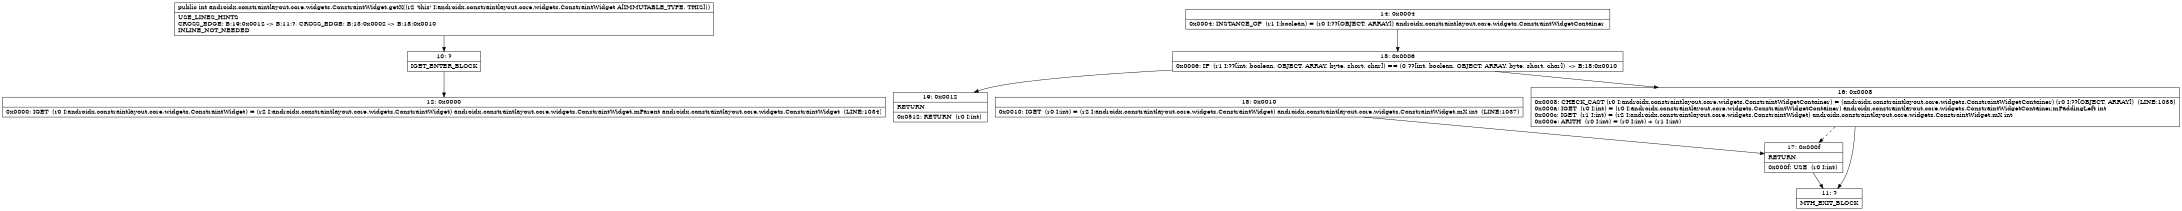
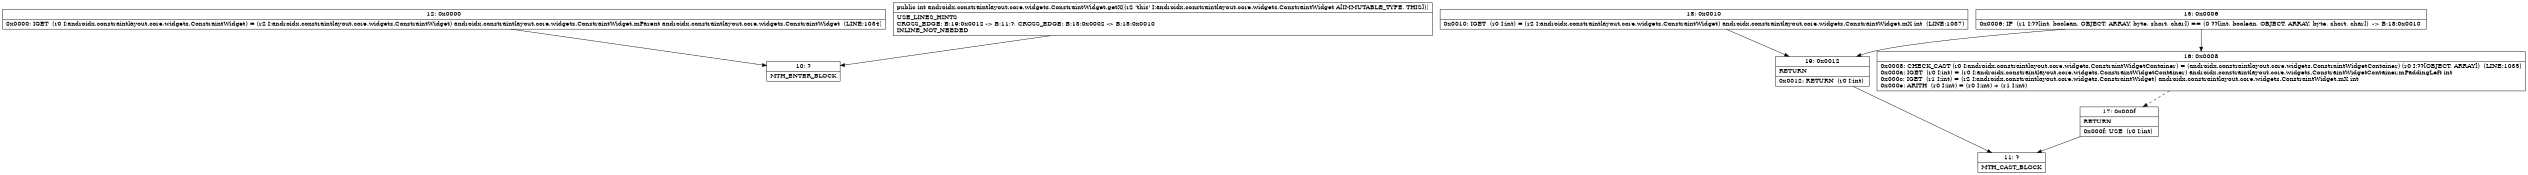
node "14: 0x0004": removed
node "10: ?": text "IGET_ENTER_BLOCK" -> "MTH_ENTER_BLOCK"
edge "10: ?" -> "12: 0x0000": reversed
node "19: 0x0012": text "0x0512: RETURN  (r0 I:int)" -> "0x0012: RETURN  (r0 I:int)"
edge "18: 0x0010" -> "17: 0x000f": now "18: 0x0010" -> "19: 0x0012"
edge "16: 0x0008" -> "11: ?": now "19: 0x0012" -> "11: ?"
node "11: ?": text "MTH_EXIT_BLOCK" -> "MTH_CAST_BLOCK"
